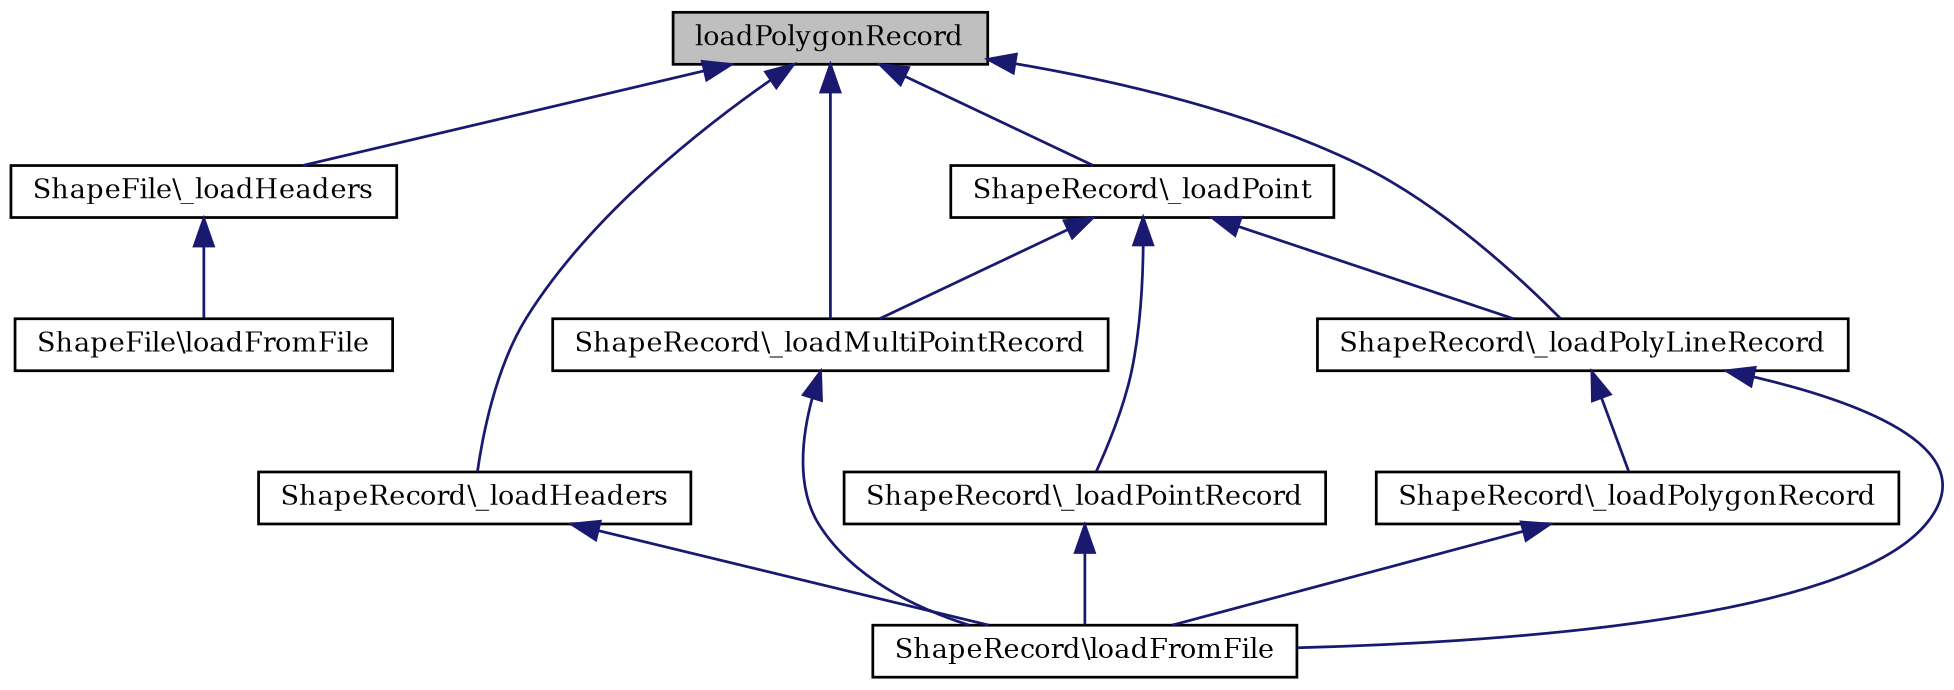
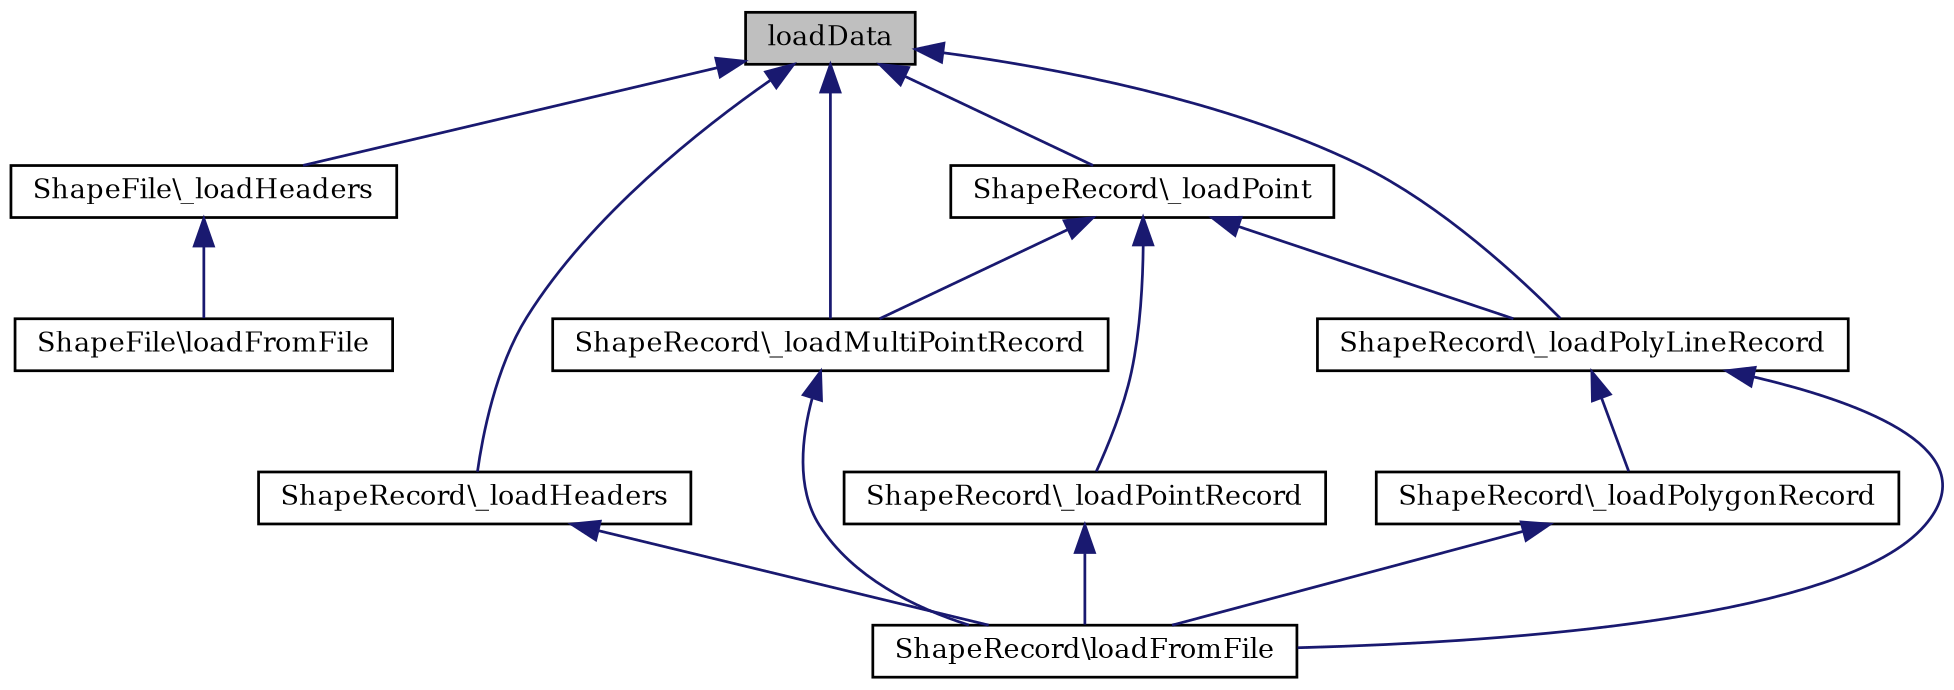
node "loadPolygonRecord": label "loadPolygonRecord" -> "loadData"
